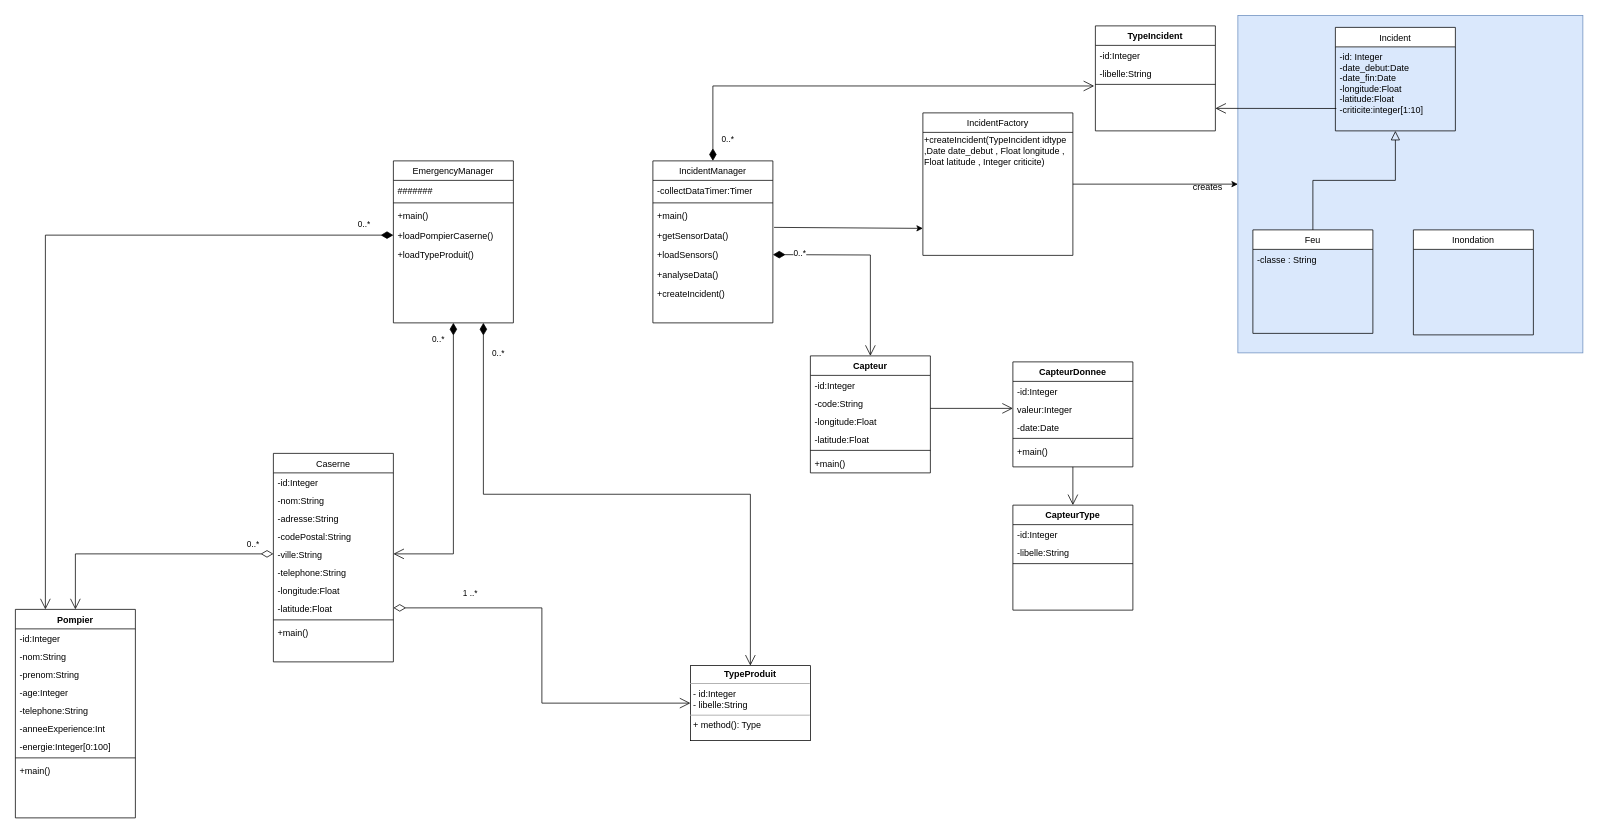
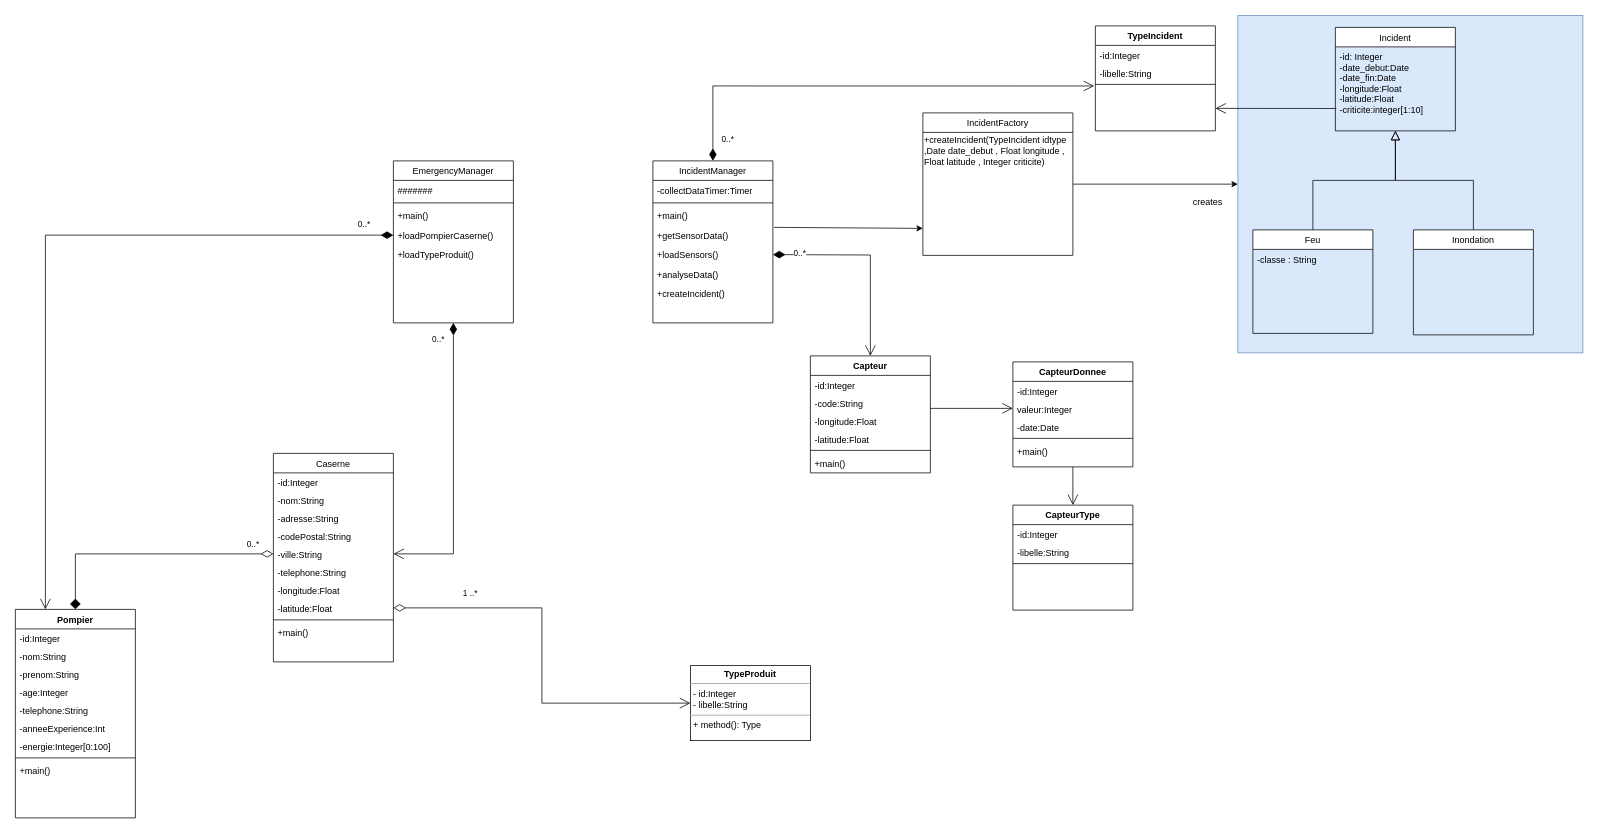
edge "Inondation" -> "Incident": added
node "creates": moved (1208, 187) -> (1208, 202)
edge "EmergencyManager" -- "TypeProduit - id:Integer - libelle:String + method(): Type": removed, label "0..*"
edge "-ville:String" -- "Pompier": arrowhead open -> diamond
